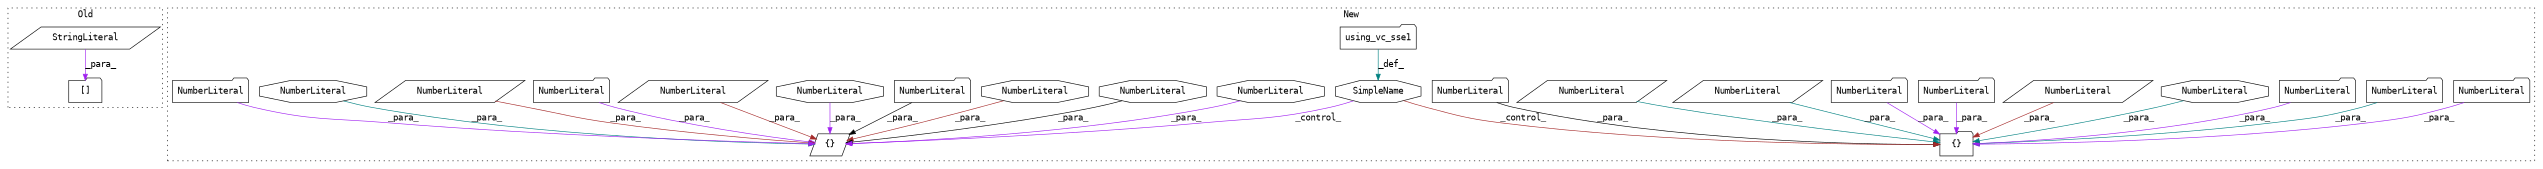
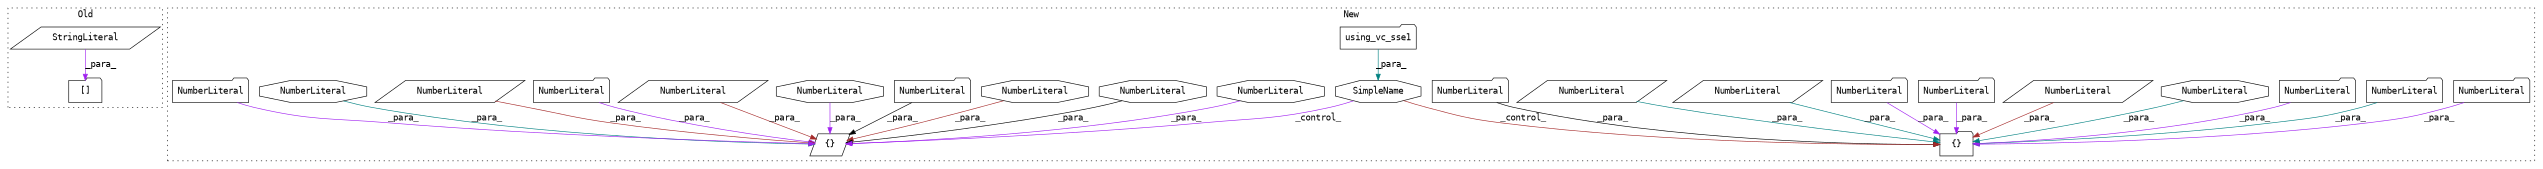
edge "using_vc_sse1" -> "SimpleName": label "_def_" -> "_para_"
